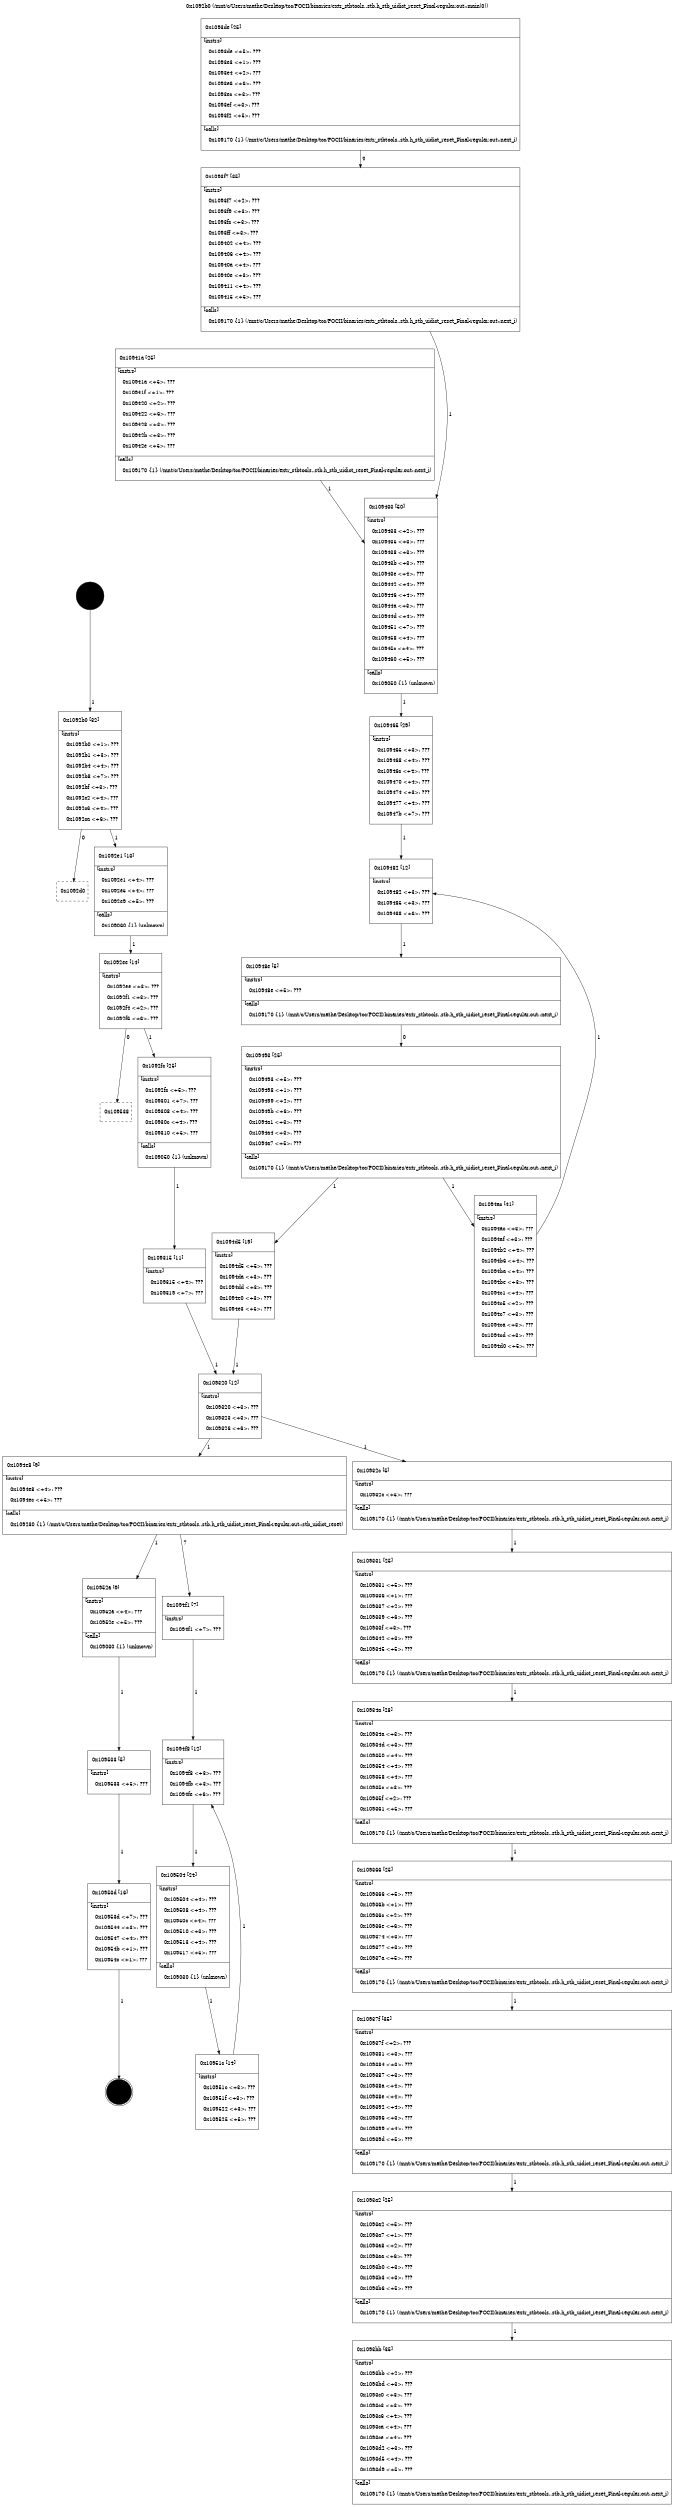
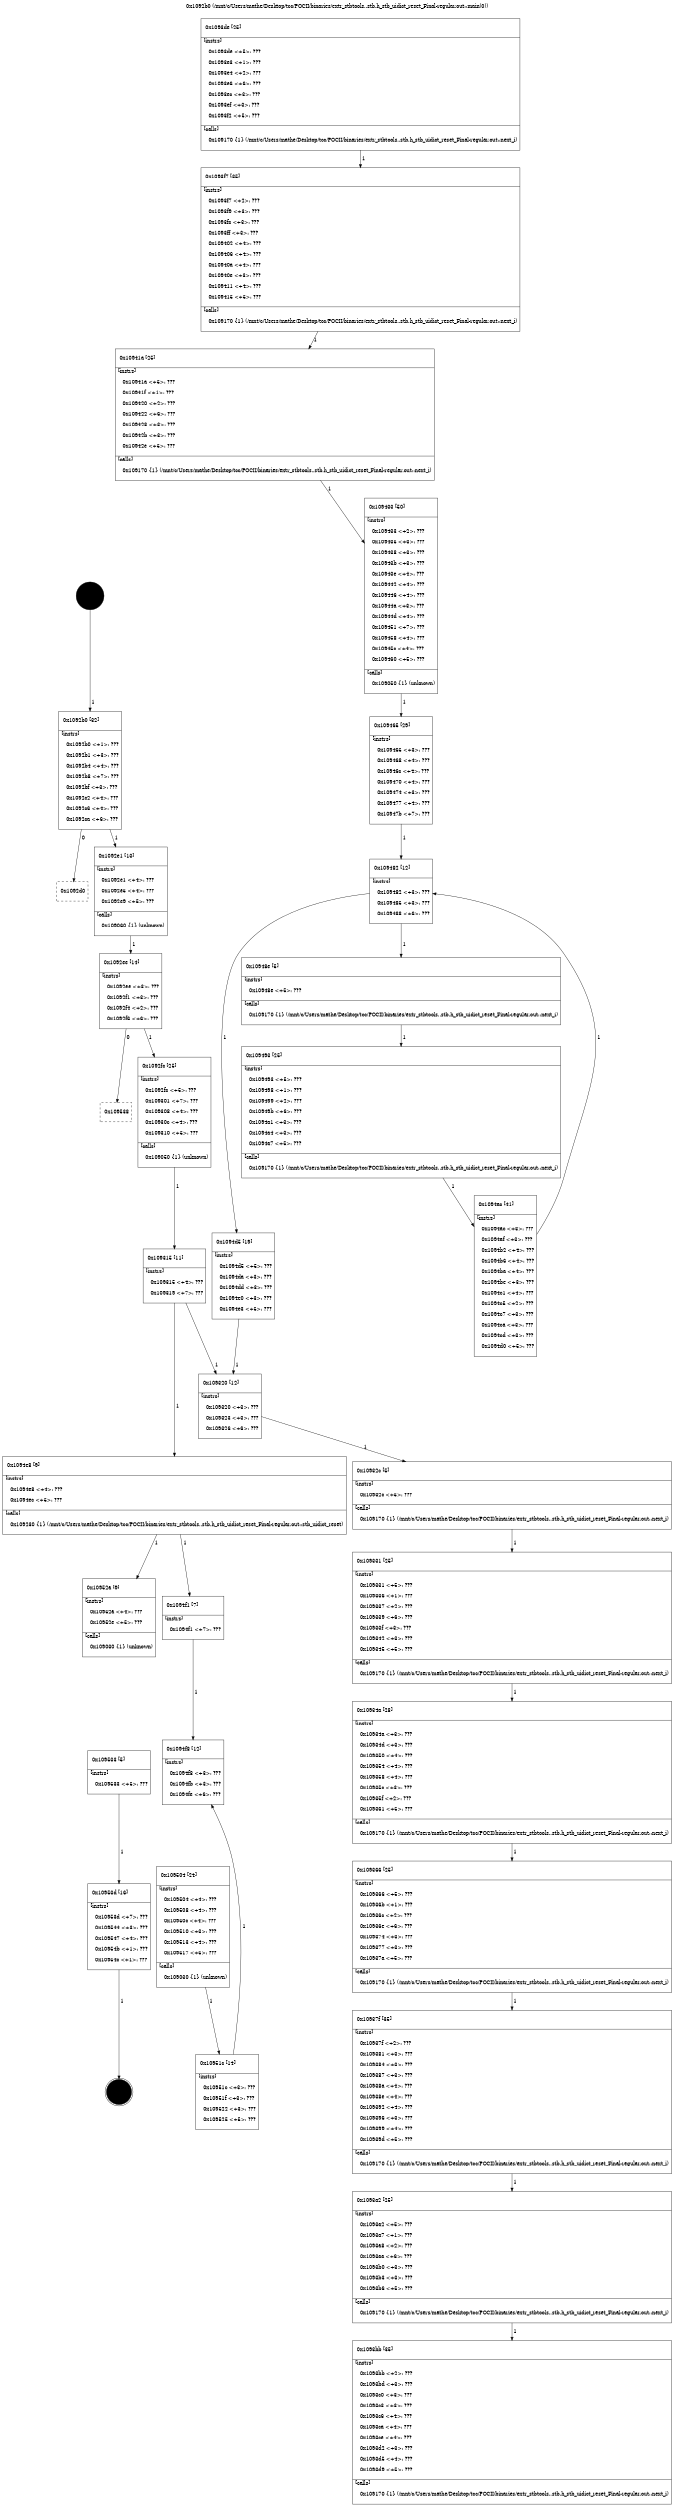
edge "0x1093de [25]" -> "0x1093f7 [35]": label " 4" -> " 1"
edge "0x1093f7 [35]" -> "0x109433 [50]": now "0x1093f7 [35]" -> "0x10941a [25]"
edge "0x10948e [5]" -> "0x109493 [25]": label " 0" -> " 1"
edge "0x109493 [25]" -> "0x1094d5 [19]": now "0x109482 [12]" -> "0x1094d5 [19]"
edge "0x109320 [12]" -> "0x1094e8 [9]": now "0x109315 [11]" -> "0x1094e8 [9]"
edge "0x1094e8 [9]" -> "0x1094f1 [7]": label " 7" -> " 1"
edge "0x10952a [9]" -> "0x109533 [5]": removed, label "1"
edge "0x1094f8 [12]" -> "0x109504 [24]": removed, label "1"
